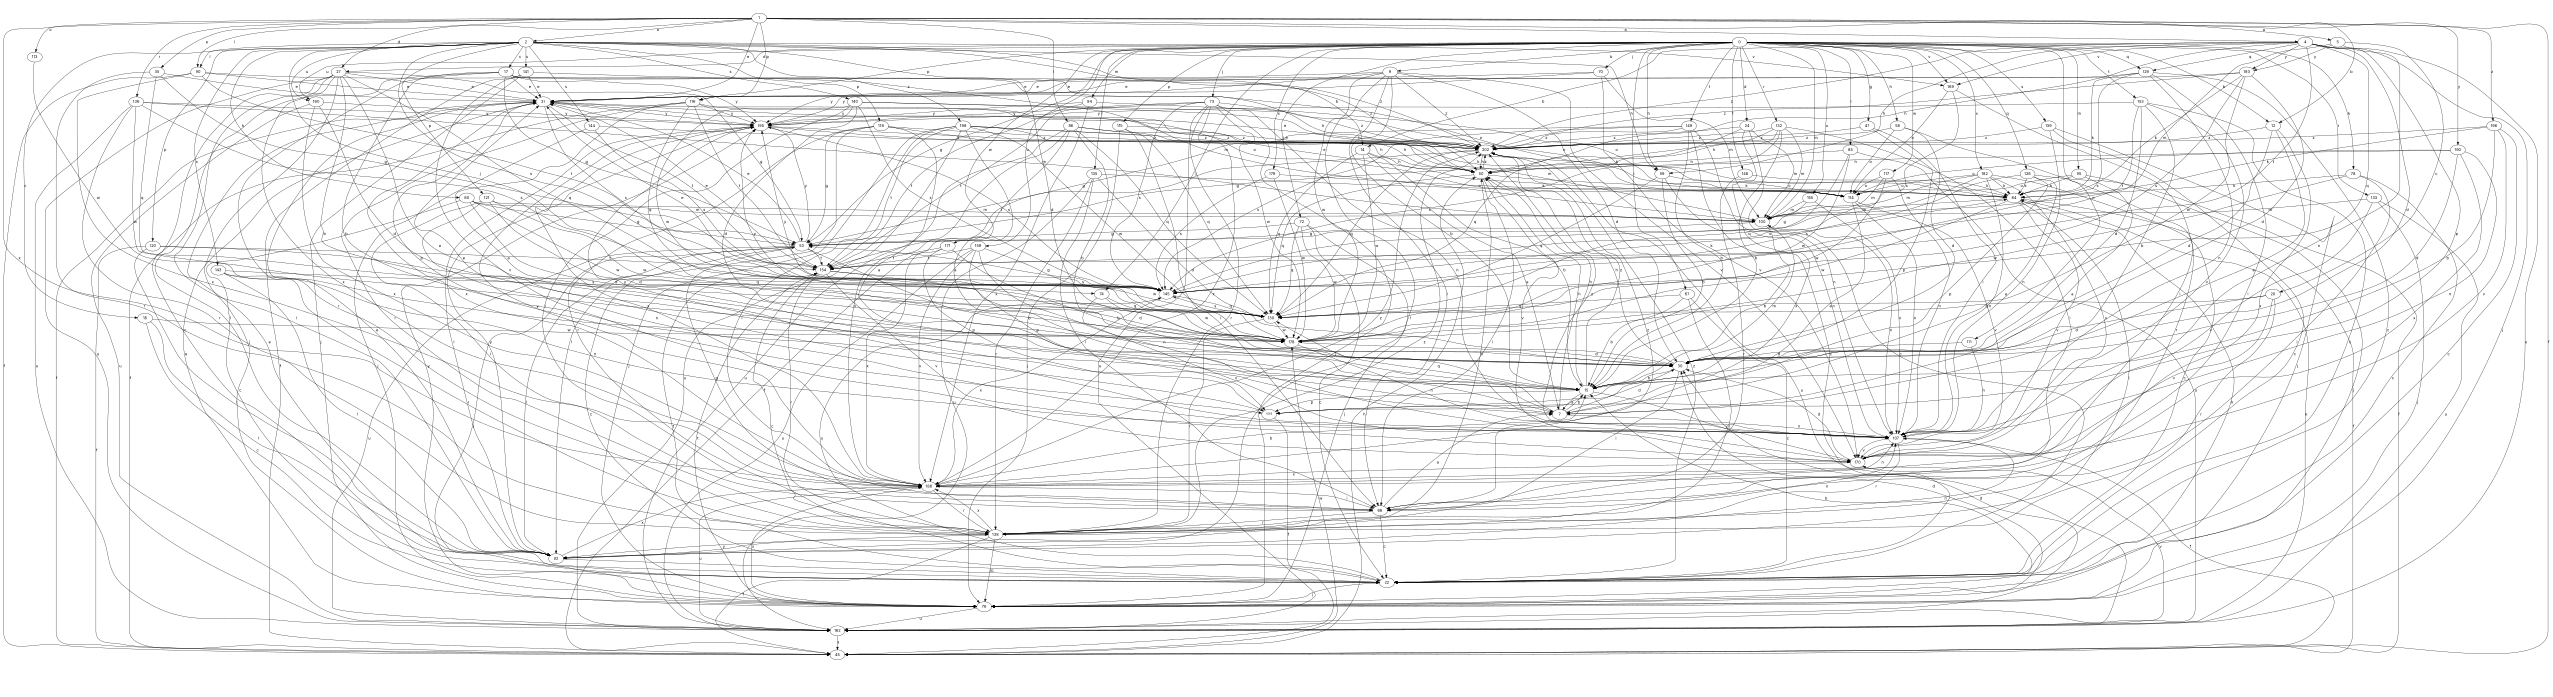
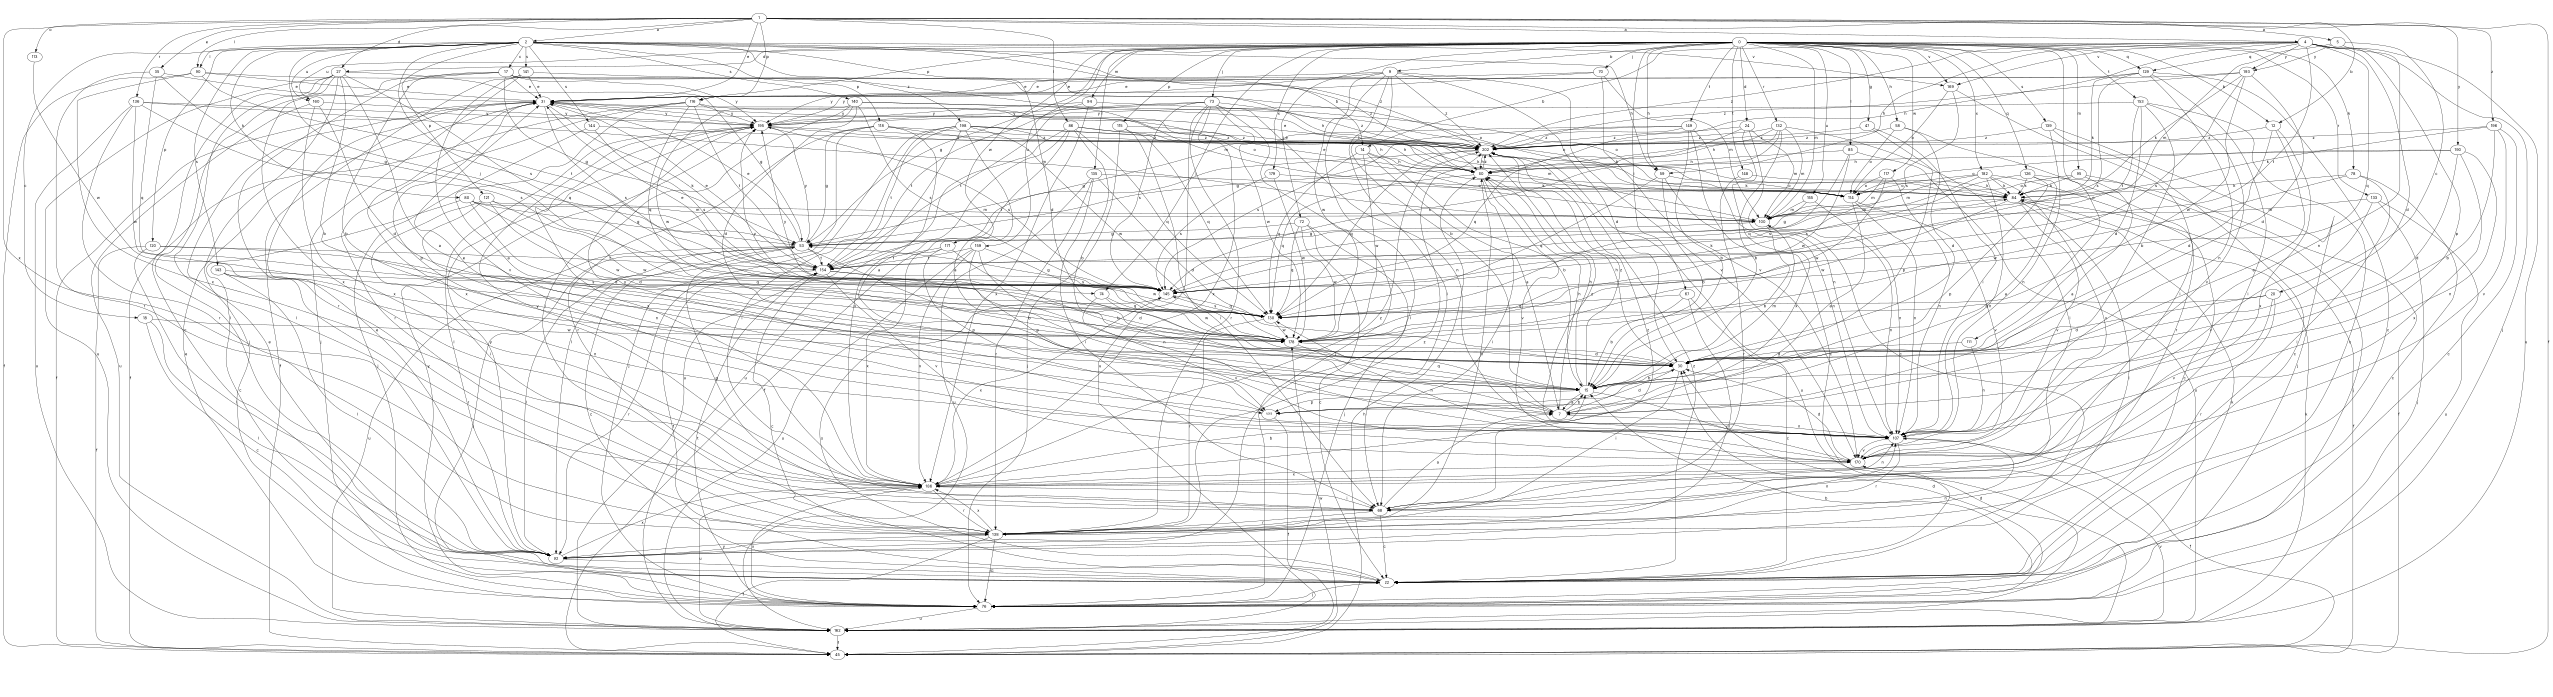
edge "27" -> "37": removed, label "e"
edge "37" -> "154": label "t" -> "k"
edge "154" -> "138": now "154" -> "92"
